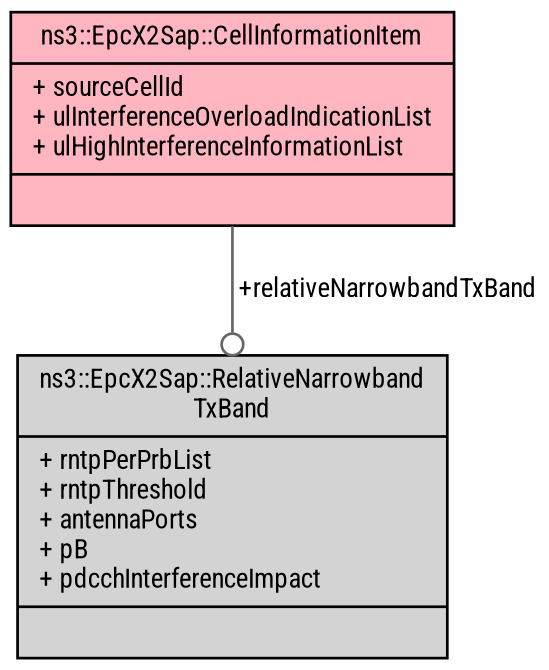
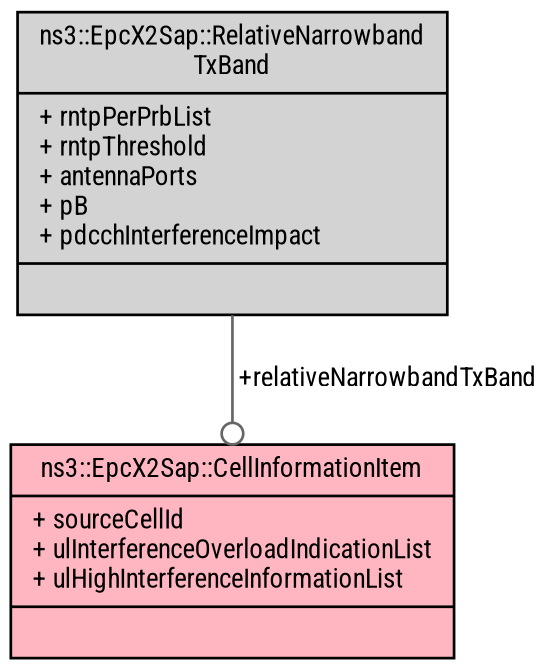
edge "ns3::EpcX2Sap::CellInformationItem" -> "ns3::EpcX2Sap::RelativeNarrowband": reversed
